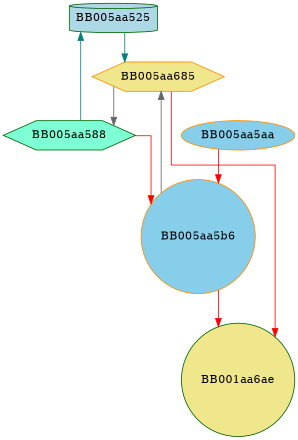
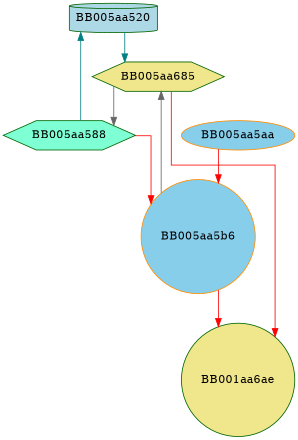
node "BB005aa525": label "BB005aa525" -> "BB005aa520"
node "BB005aa685": color darkorange -> darkgreen
